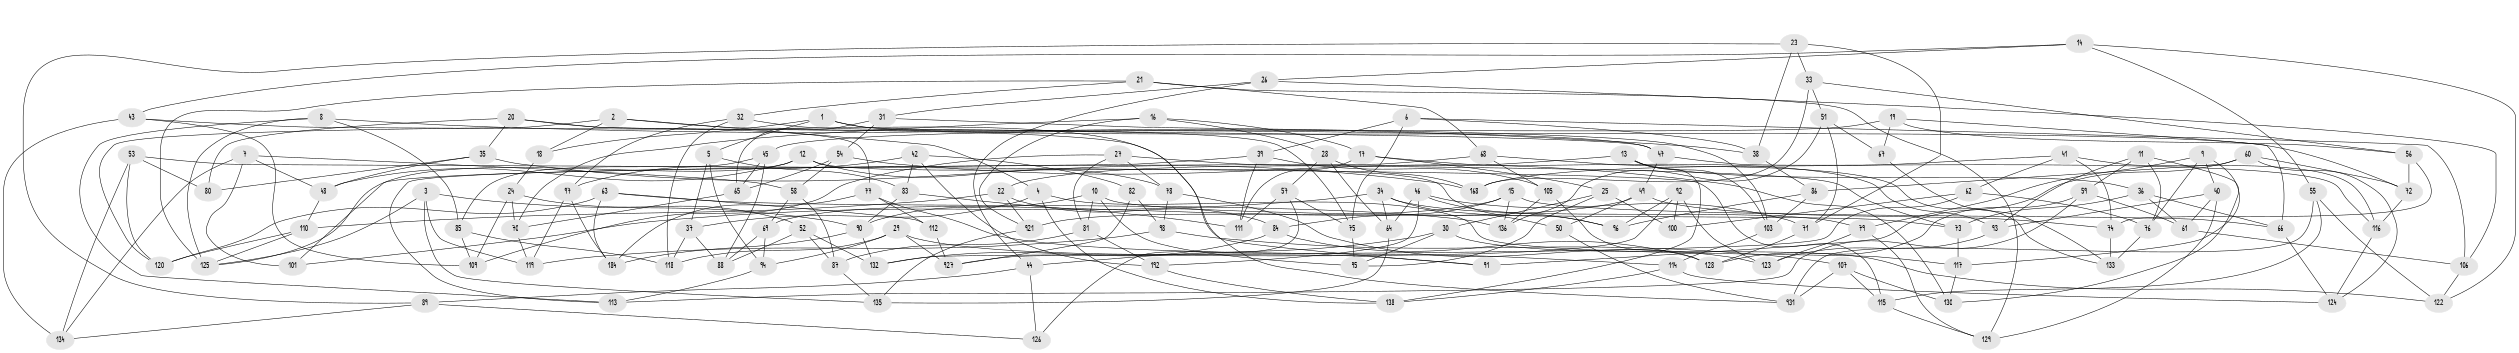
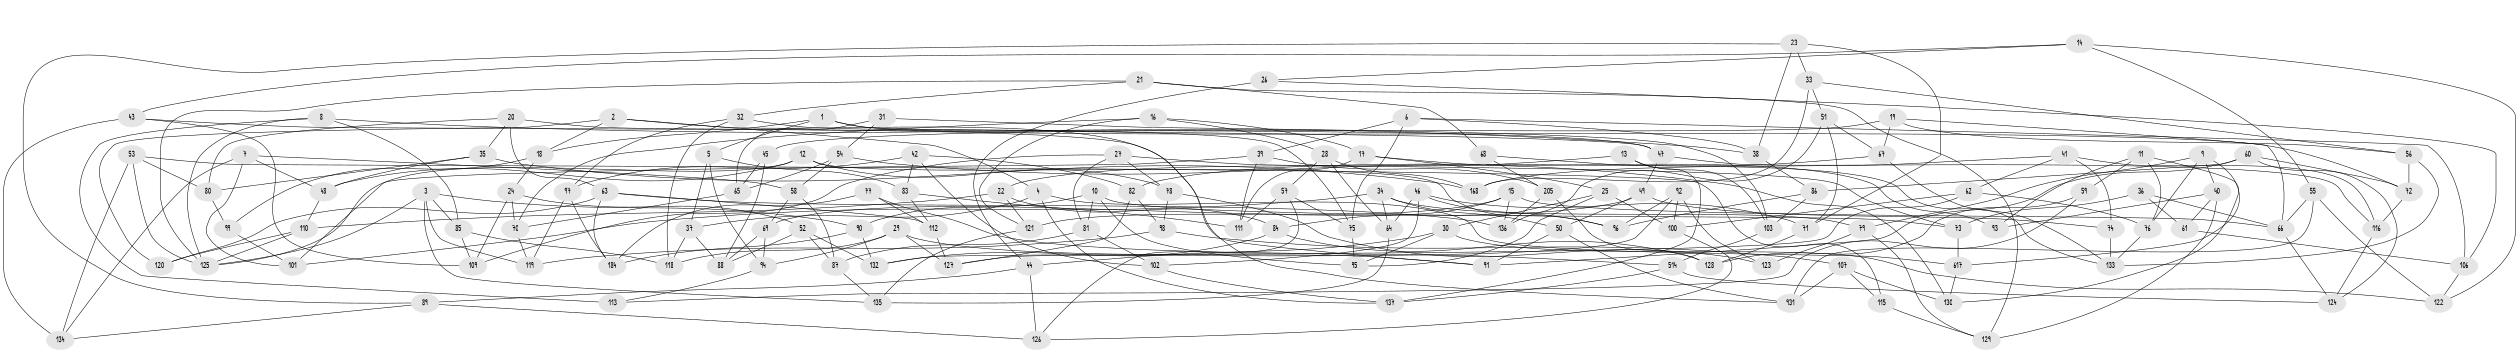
edge "26" -- "31": removed
edge "20" -- "77": now "20" -- "63"
edge "67" -- "82": added
edge "45" -- "85": now "3" -- "85"
edge "68" -- "113": removed
edge "13" -- "36": removed
node "105": label "105" -> "205"
edge "59" -- "61": removed
edge "83" -- "90": now "83" -- "112"
edge "53" -- "120": now "53" -- "125"
edge "56" -- "74": now "56" -- "133"
node "99": added
node "921": label "921" -> "121"
edge "50" -- "91": added
edge "93" -- "123": removed
node "927": label "927" -> "127"
node "192": label "192" -> "102"
node "114": label "114" -> "514"
node "117": label "117" -> "617"
edge "55" -- "115": now "55" -- "66"
node "138": label "138" -> "137"
edge "100" -- "126": added
